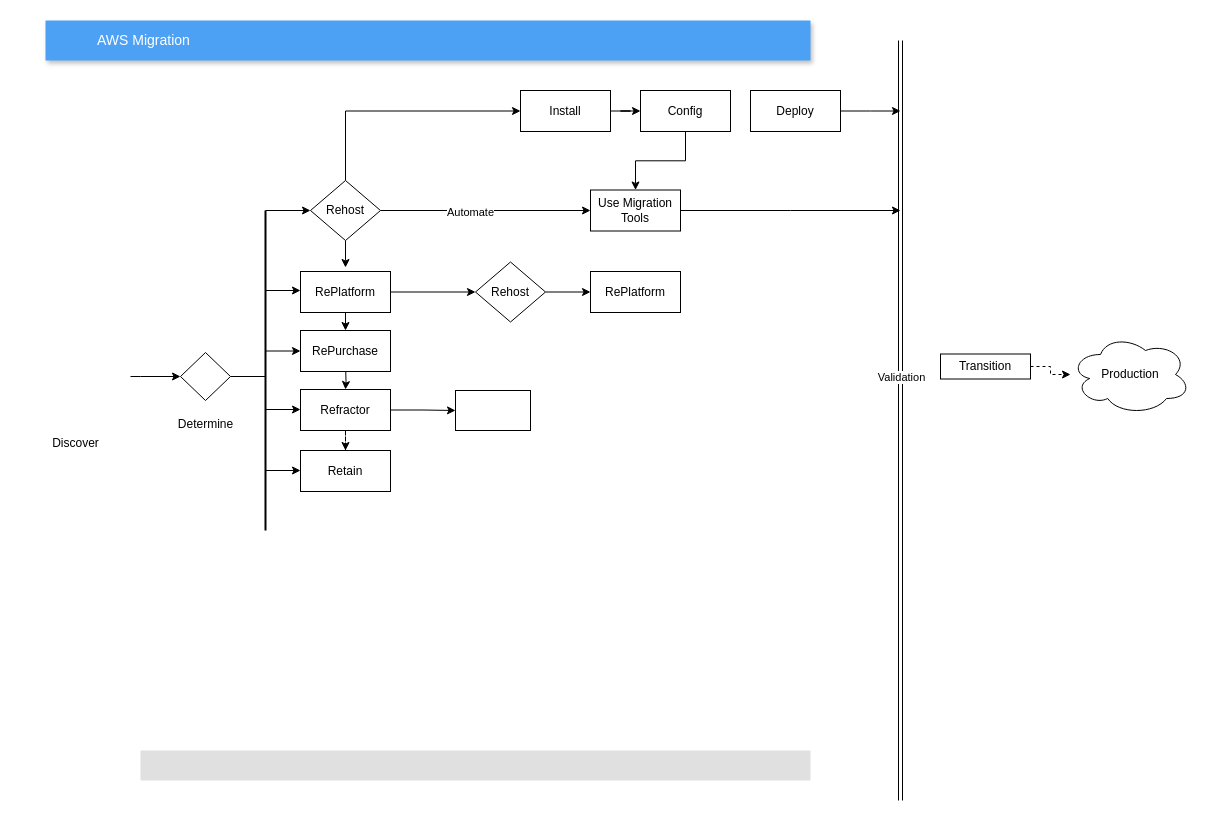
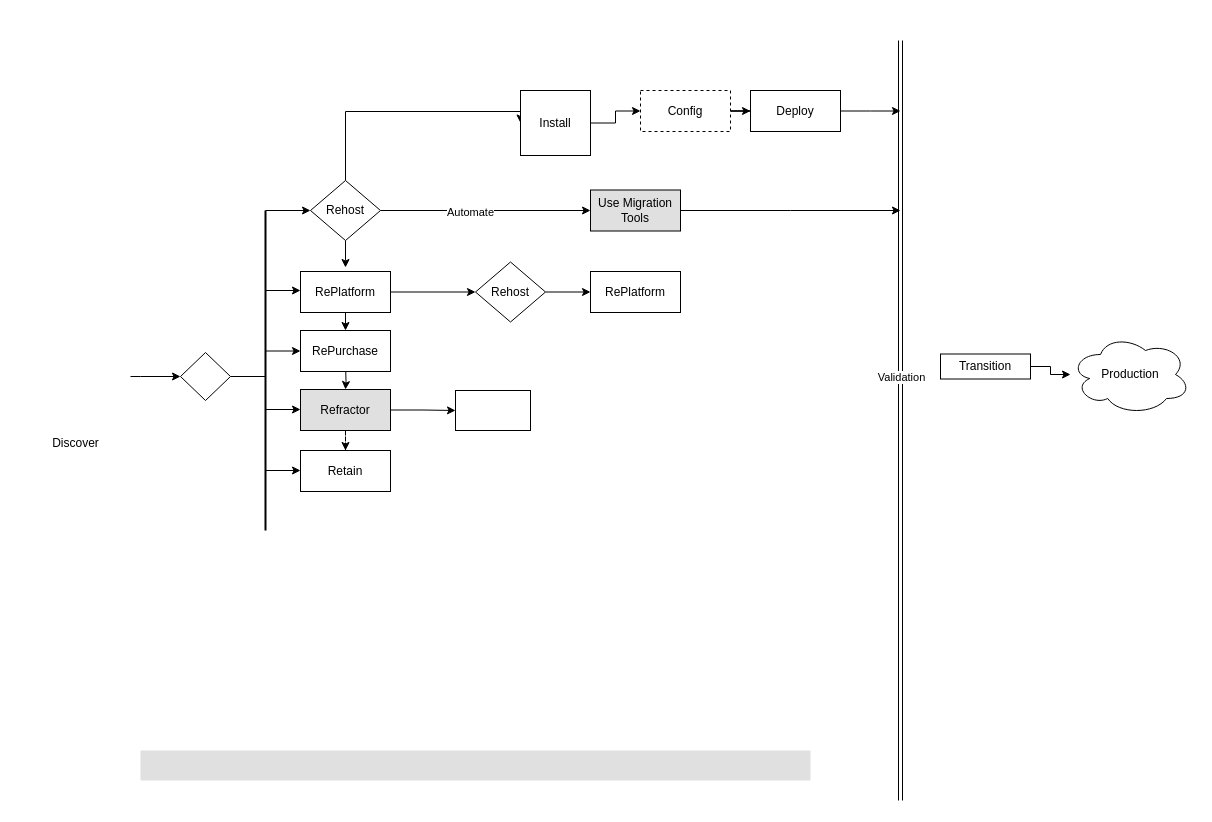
node "AWS Migration": removed
node "Install": size 90x41 -> 70x65
node "Config": style solid -> dashed
edge "Config" -> "Use Migration Tools": now "Config" -> "Deploy"
node "Use Migration Tools": fillcolor #ffffff -> #e0e0e0
edge "Transition" -> "Production": style dashed -> solid
node "Refractor": fillcolor #ffffff -> #e0e0e0
node "Determine": removed
